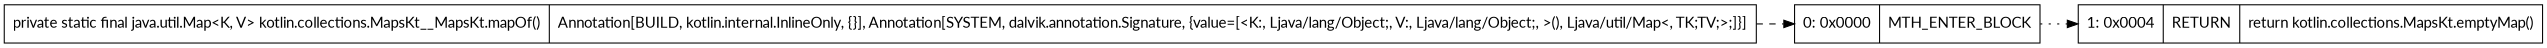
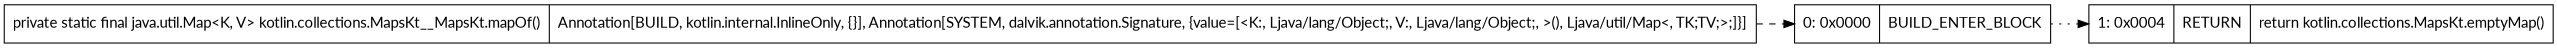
node "0: 0x0000": text "MTH_ENTER_BLOCK" -> "BUILD_ENTER_BLOCK"
